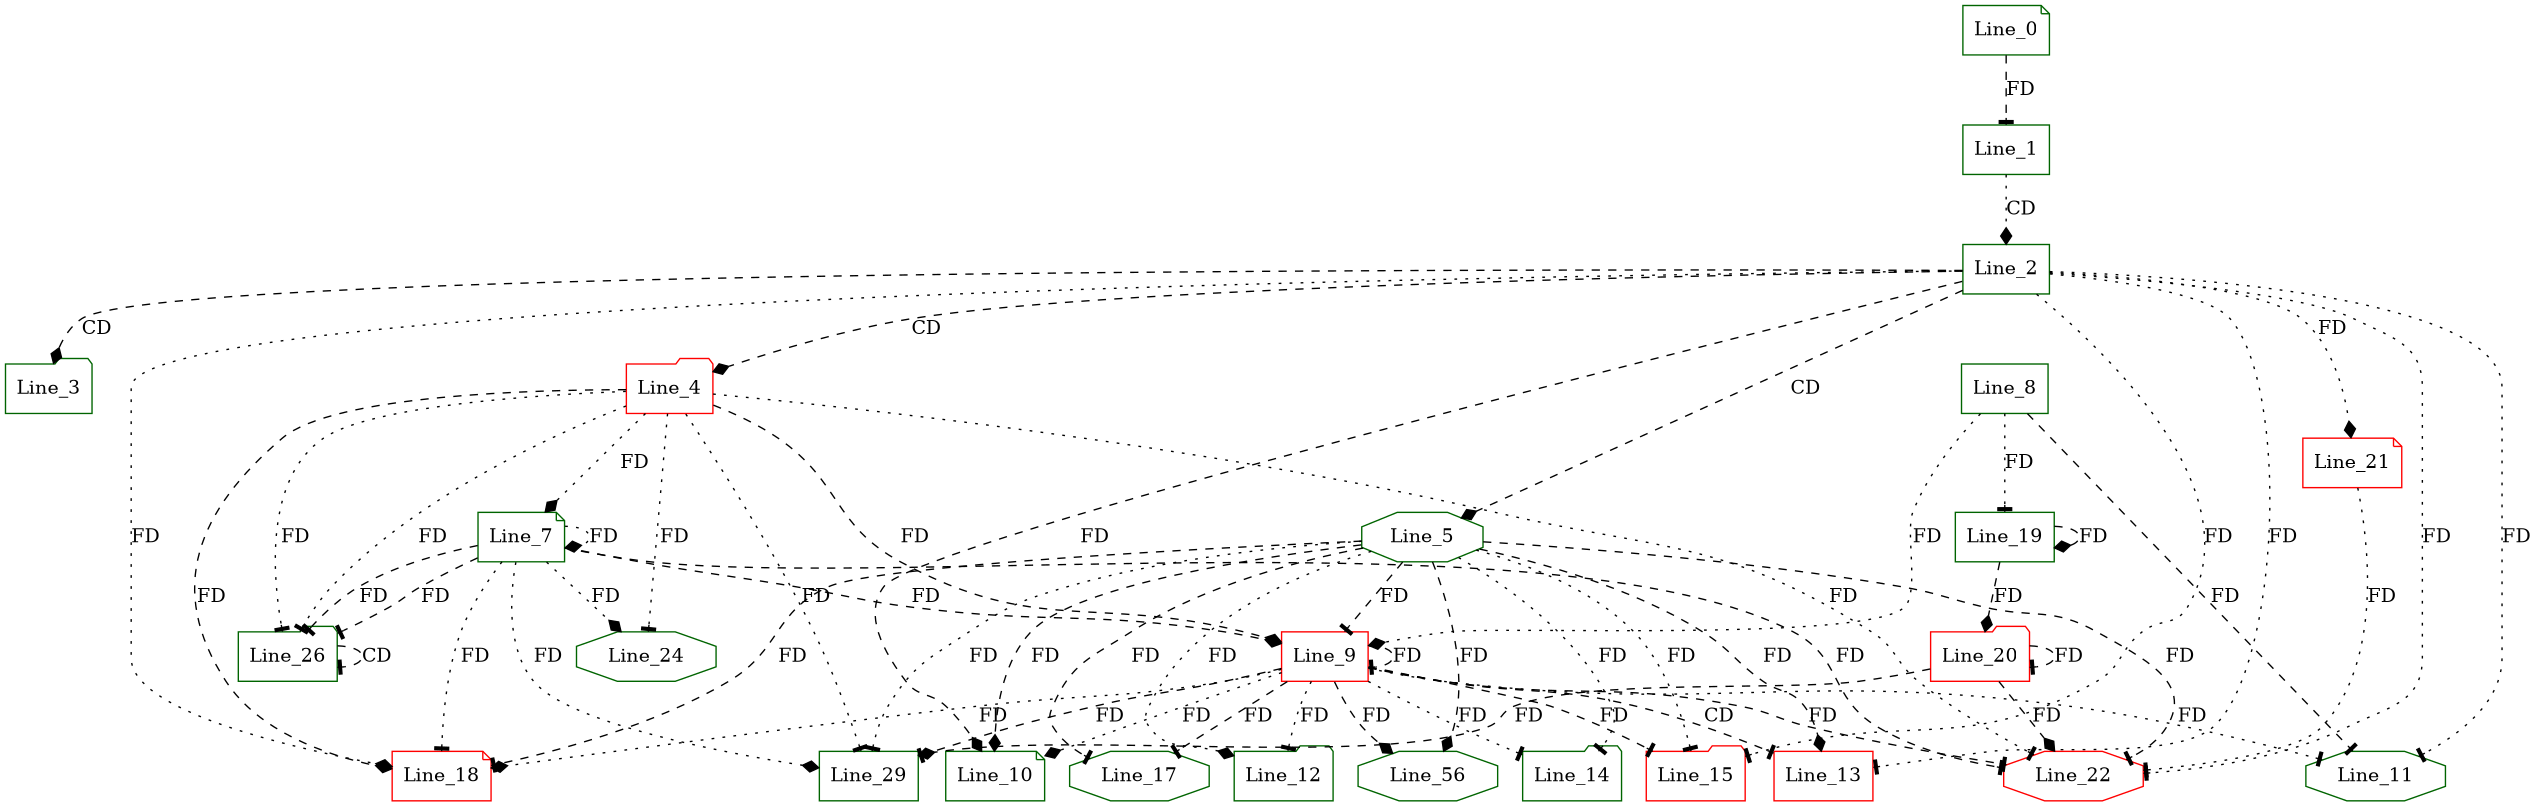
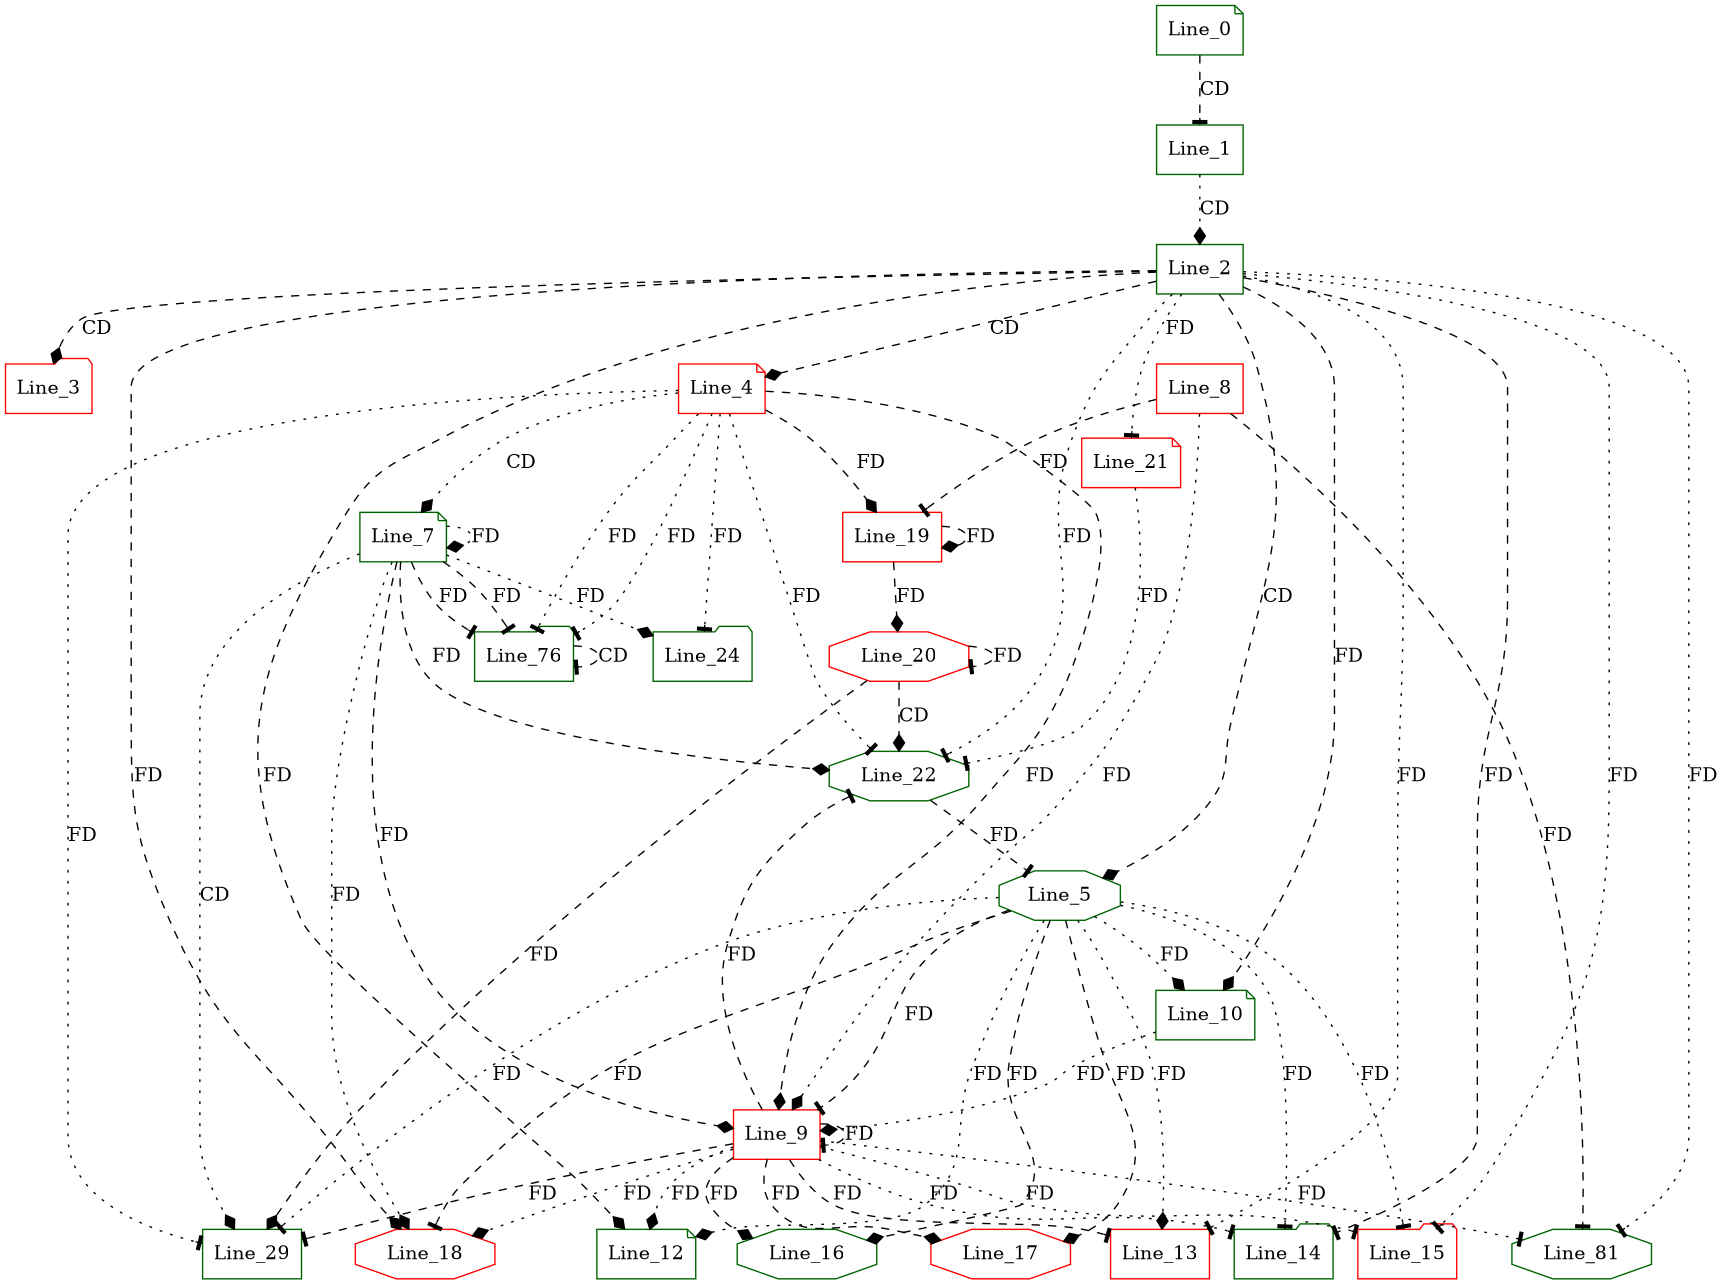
edge "Line_0" -> "Line_1": label "FD" -> "CD"
edge "Line_2" -> "Line_18": style dotted -> dashed
edge "Line_2" -> "Line_21": arrowhead diamond -> tee
node "Line_3": color darkgreen -> red
node "Line_4": shape folder -> note
node "Line_8": color darkgreen -> red
edge "Line_8" -> "Line_19": style dotted -> dashed
edge "Line_4" -> "Line_7": label "FD" -> "CD"
edge "Line_4" -> "Line_18": now "Line_4" -> "Line_19"
edge "Line_2" -> "Line_12": added, label "FD"
node "Line_19": color darkgreen -> red
edge "Line_7" -> "Line_22": arrowhead tee -> diamond
edge "Line_5" -> "Line_22": reversed
edge "Line_5" -> "Line_10": style dashed -> dotted
edge "Line_5" -> "Line_17": arrowhead tee -> diamond
edge "Line_5" -> "Line_13": style dashed -> dotted
edge "Line_7" -> "Line_18": arrowhead tee -> diamond
node "Line_26": label "Line_26" -> "Line_76"
edge "Line_7" -> "Line_29": label "FD" -> "CD"
node "Line_24": shape octagon -> folder
node "Line_20": shape folder -> octagon
edge "Line_2" -> "Line_14": added, label "FD"
edge "Line_9" -> "Line_15": style dashed -> dotted
edge "Line_9" -> "Line_10": reversed
edge "Line_9" -> "Line_12": arrowhead tee -> diamond
edge "Line_9" -> "Line_17": arrowhead tee -> diamond
edge "Line_9" -> "Line_13": label "CD" -> "FD"
edge "Line_20" -> "Line_22": label "FD" -> "CD"
node "Line_18": shape note -> octagon
node "Line_17": color darkgreen -> red
node "Line_12": shape folder -> note
node "Line_56": label "Line_56" -> "Line_16"
node "Line_22": color red -> darkgreen
node "Line_11": label "Line_11" -> "Line_81"
